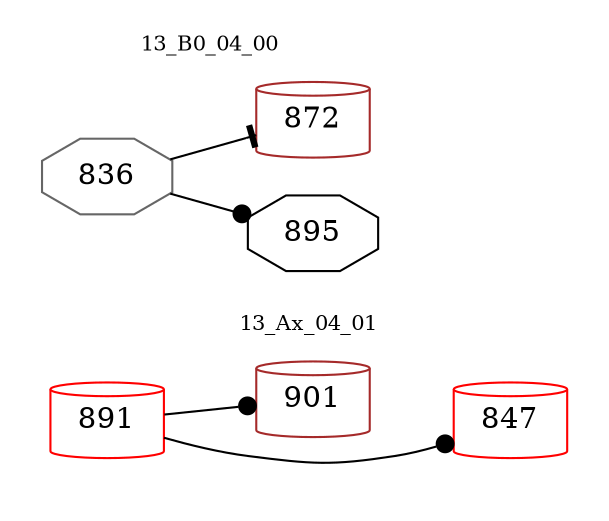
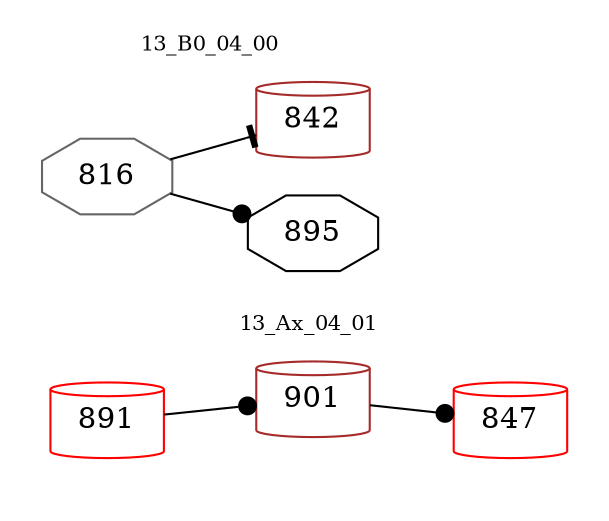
node "872": label "872" -> "842"
node "836": label "836" -> "816"
edge "891" -> "847": now "901" -> "847"
